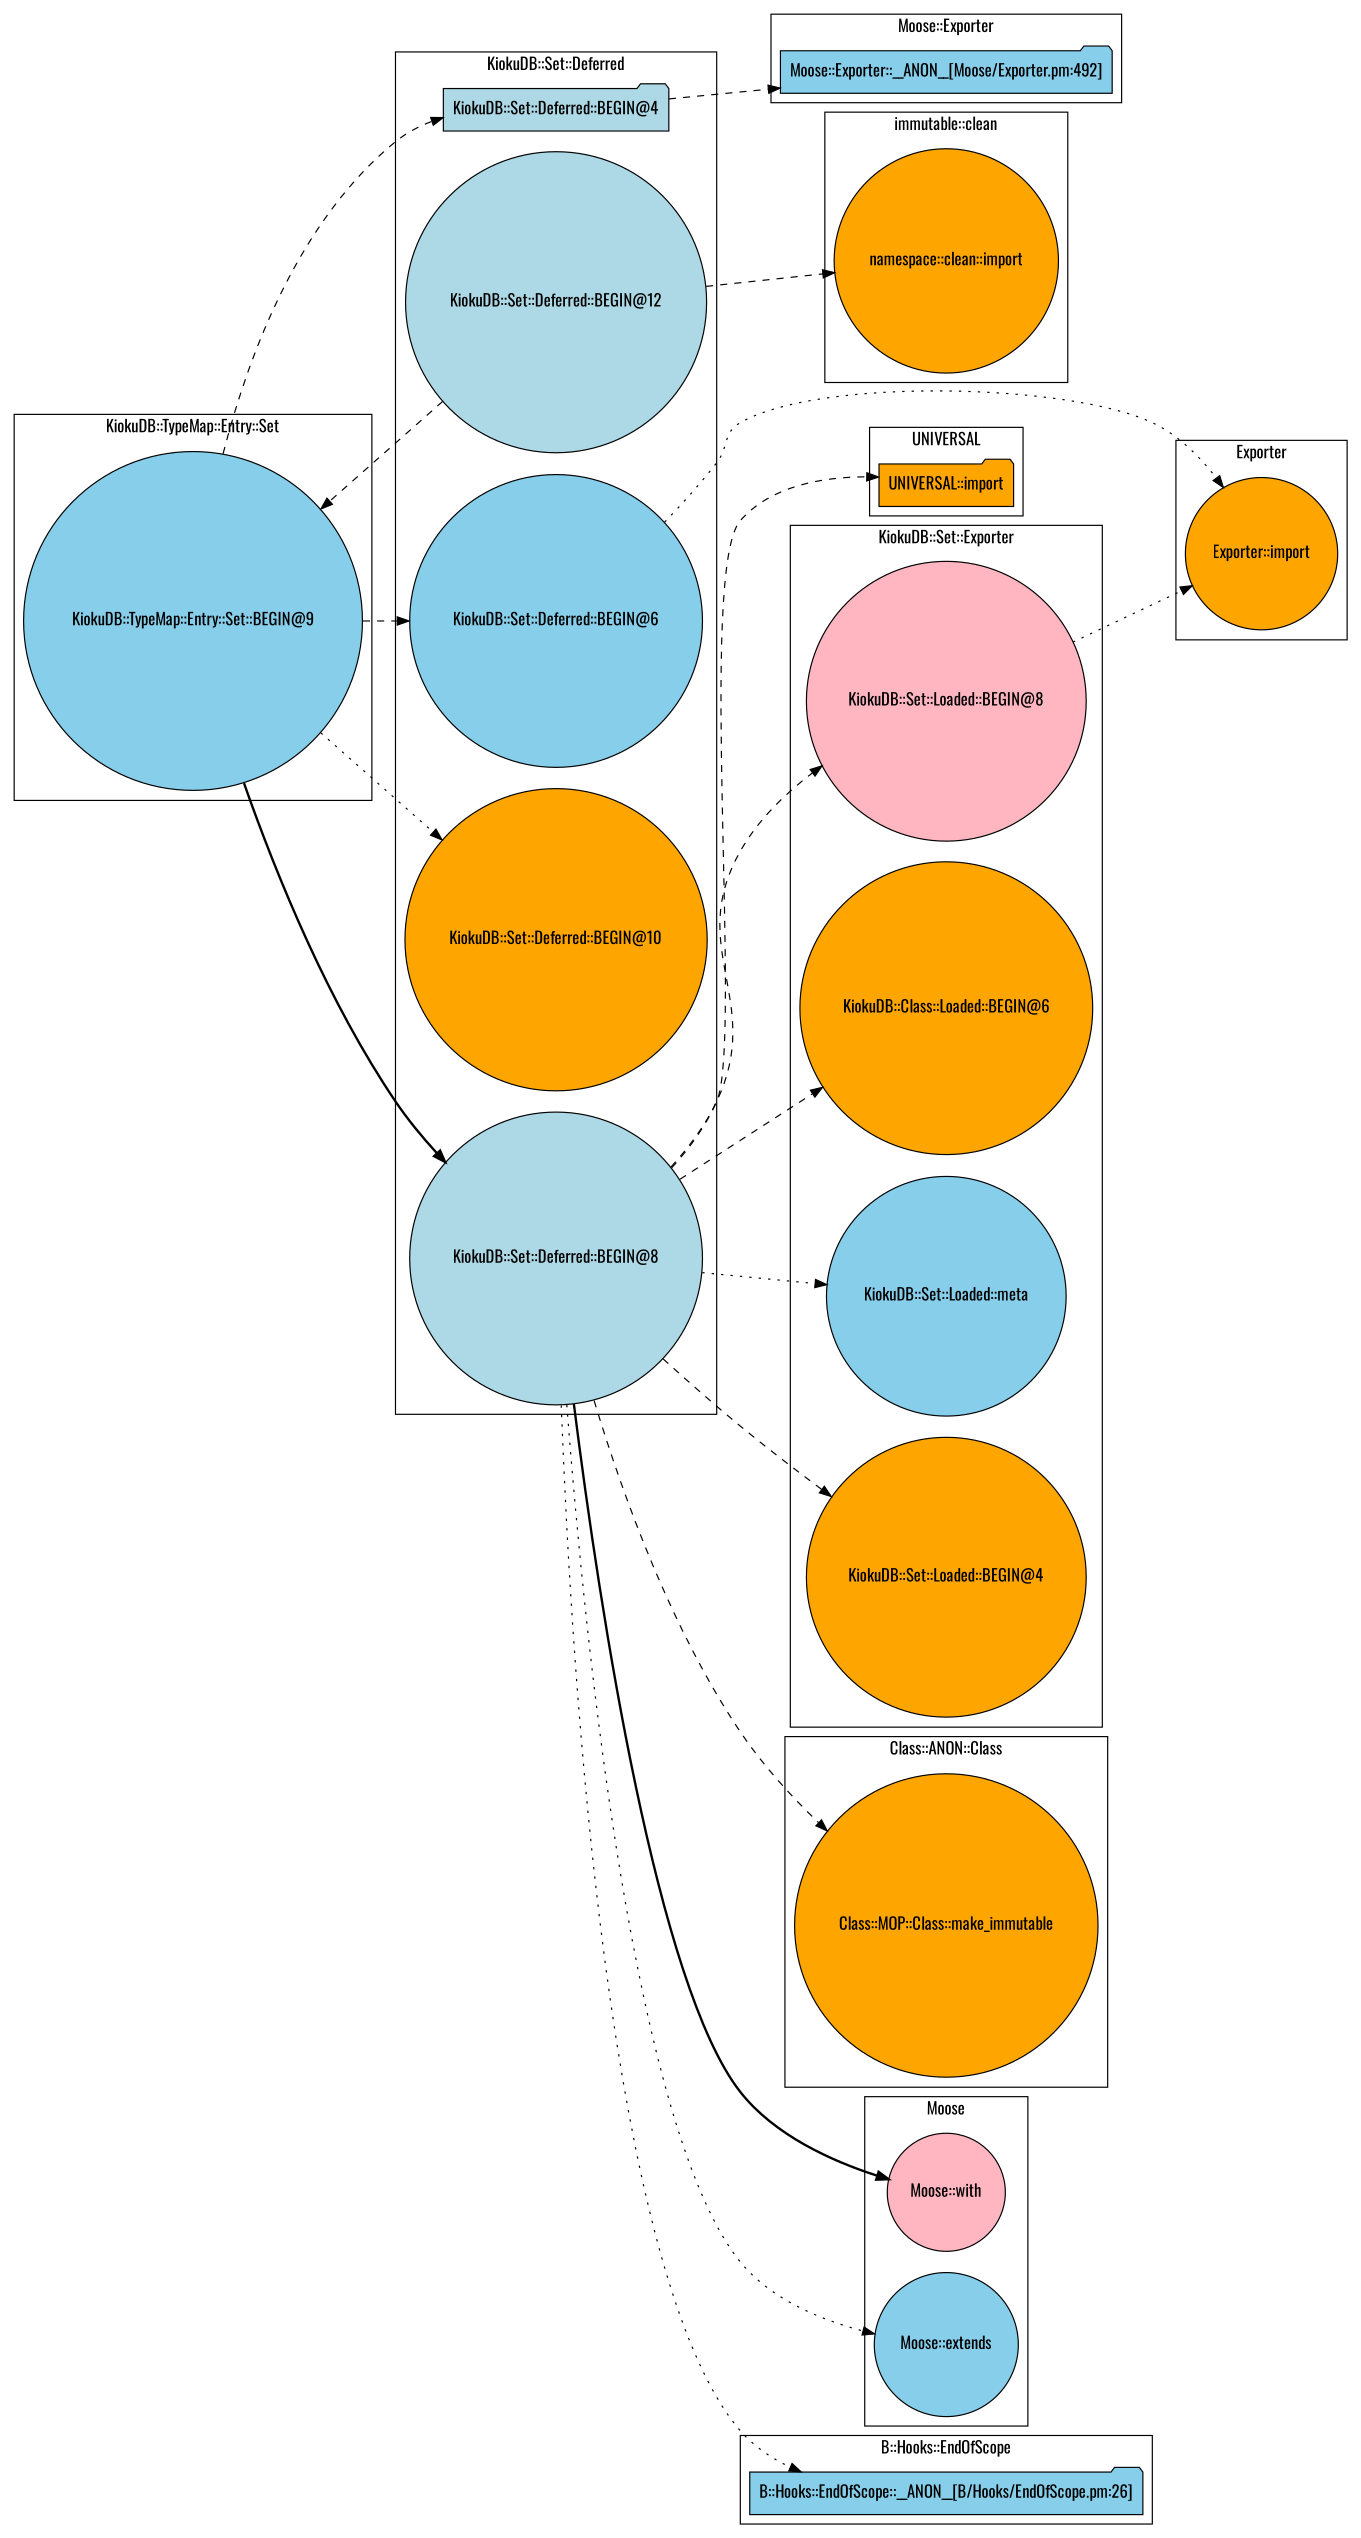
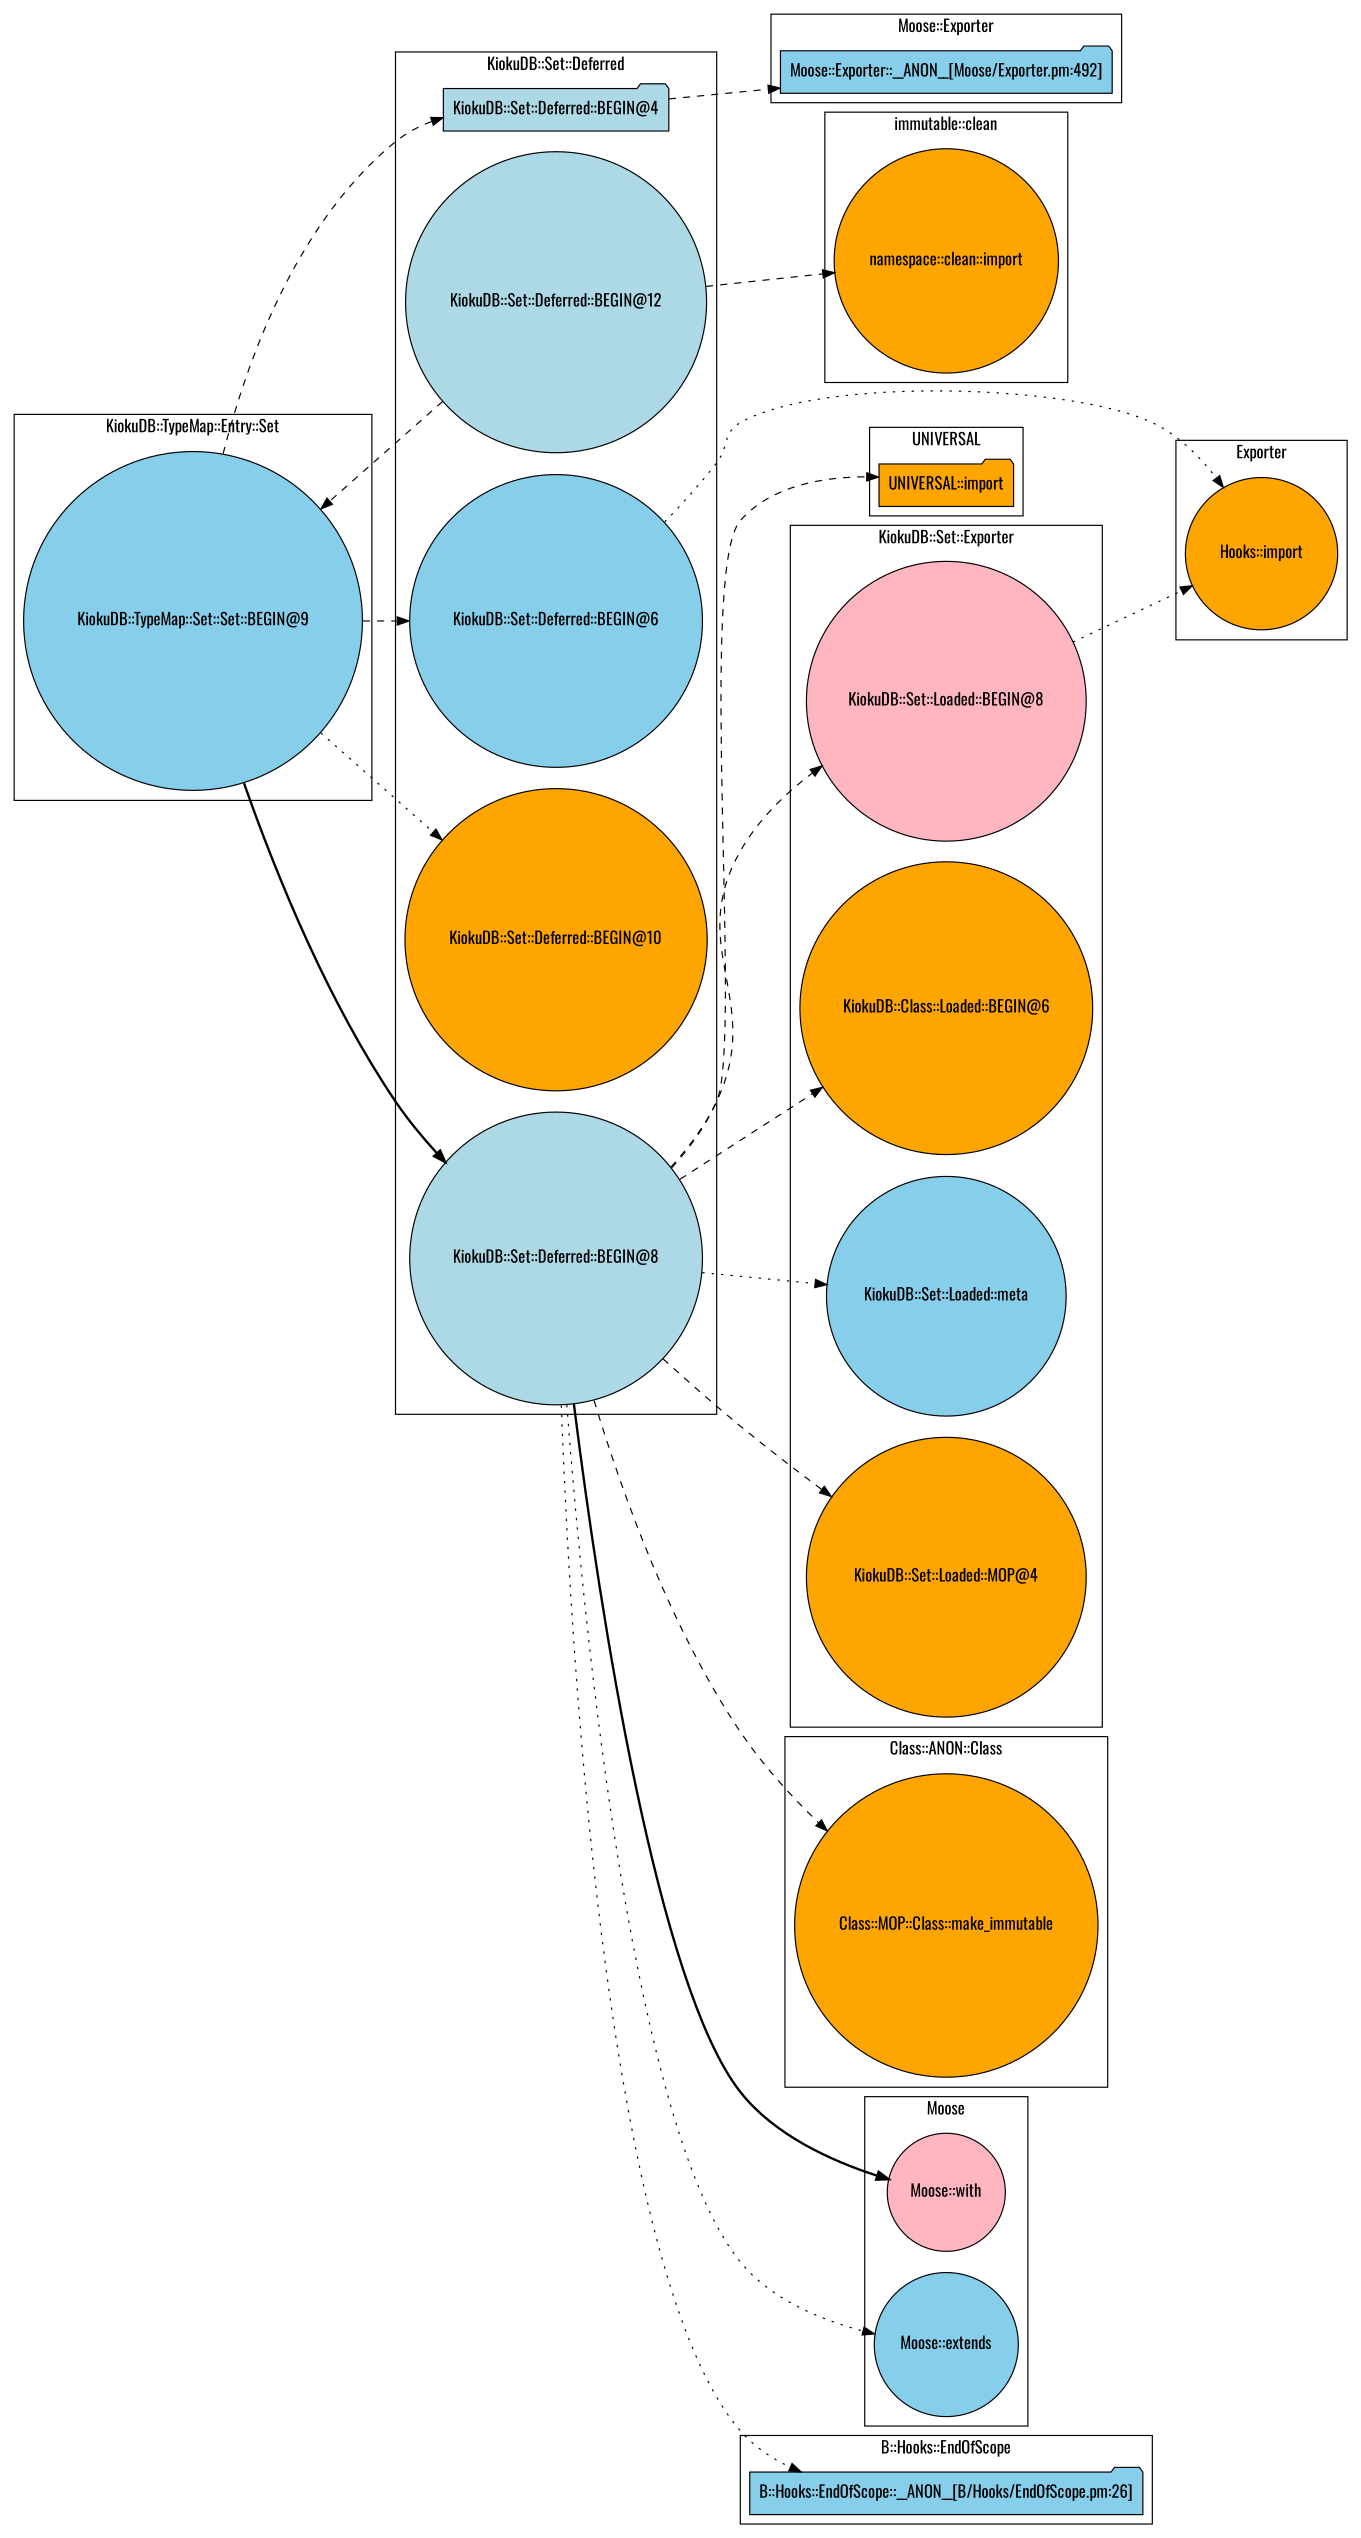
node "Exporter::import": label "Exporter::import" -> "Hooks::import"
node "KiokuDB::TypeMap::Entry::Set::BEGIN@9": label "KiokuDB::TypeMap::Entry::Set::BEGIN@9" -> "KiokuDB::TypeMap::Set::Set::BEGIN@9"
node "KiokuDB::Set::Loaded::BEGIN@4": label "KiokuDB::Set::Loaded::BEGIN@4" -> "KiokuDB::Set::Loaded::MOP@4"
